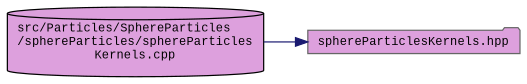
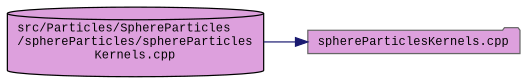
node "sphereParticlesKernels.hpp": label "sphereParticlesKernels.hpp" -> "sphereParticlesKernels.cpp"
